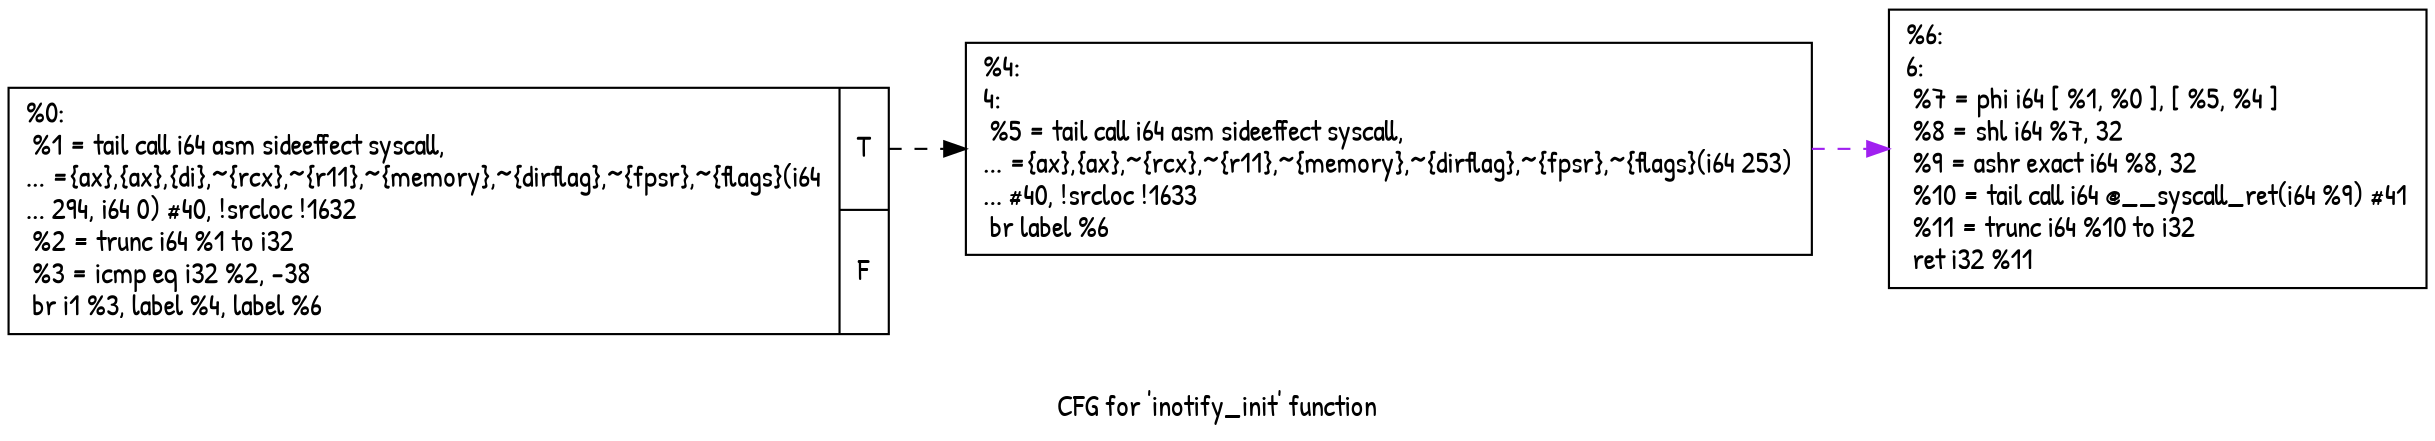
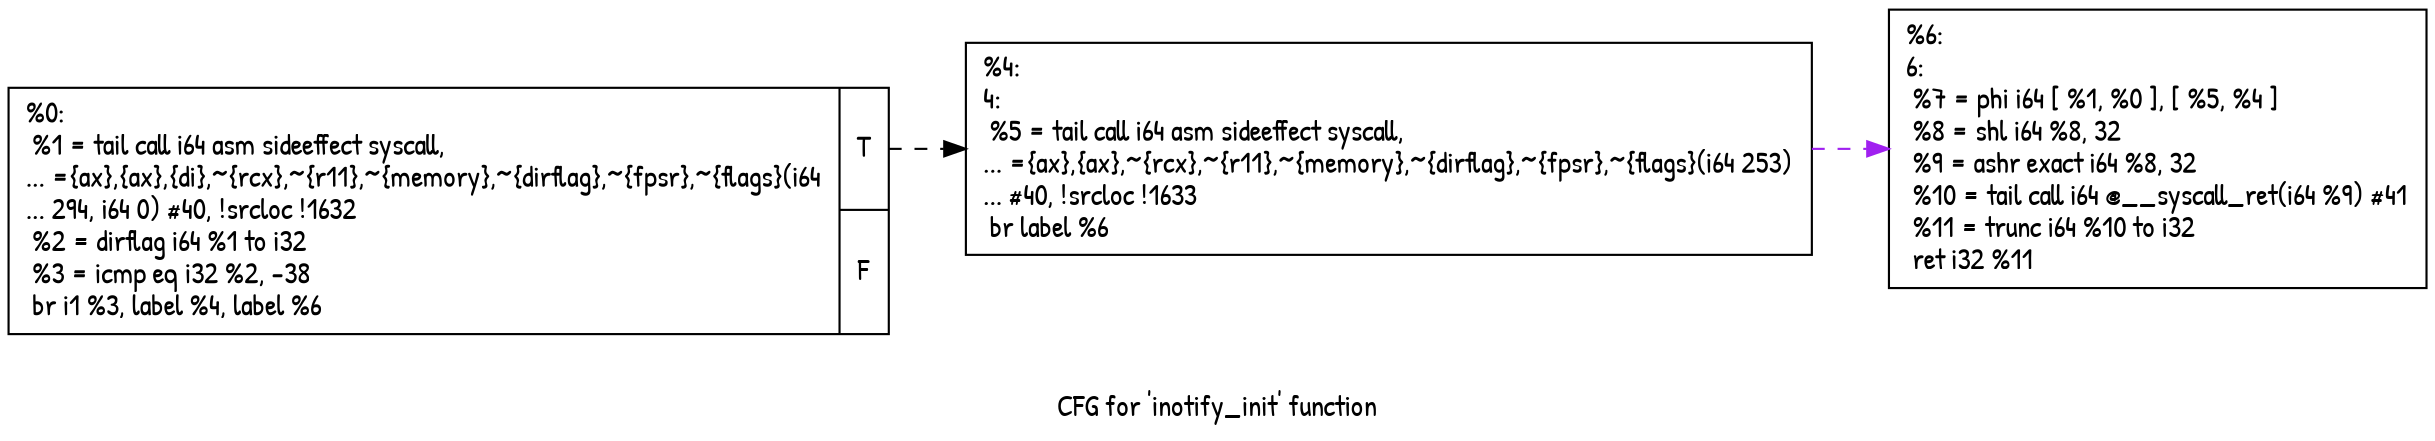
node "%6:": text "%8 = shl i64 %7, 32" -> "%8 = shl i64 %8, 32"
node "%0:": text "%2 = trunc i64 %1 to i32" -> "%2 = dirflag i64 %1 to i32"
